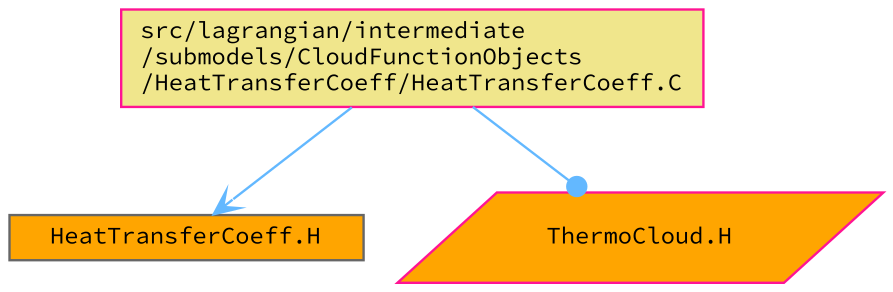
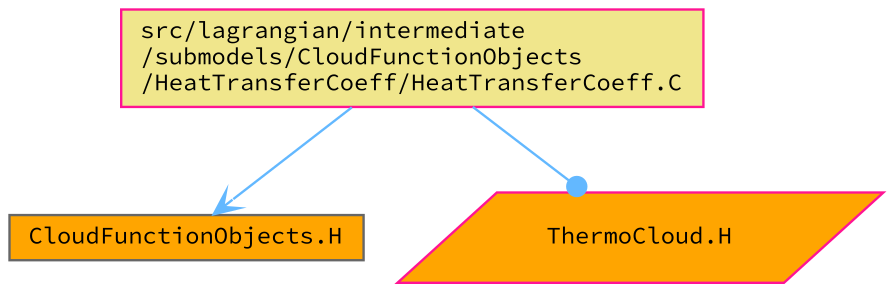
node "HeatTransferCoeff.H": label "HeatTransferCoeff.H" -> "CloudFunctionObjects.H"
